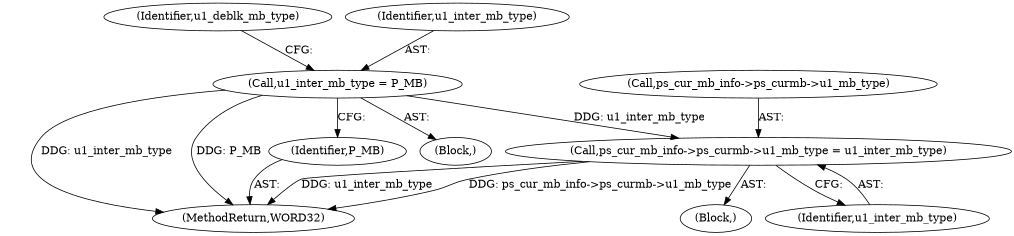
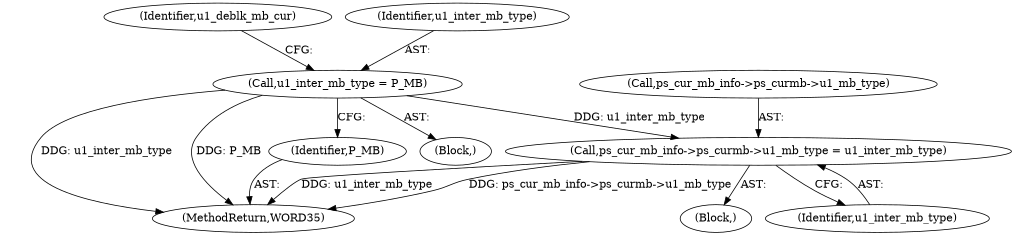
node "(Identifier,u1_deblk_mb_type)": label "(Identifier,u1_deblk_mb_type)" -> "(Identifier,u1_deblk_mb_cur)"
node "(MethodReturn,WORD32)": label "(MethodReturn,WORD32)" -> "(MethodReturn,WORD35)"
